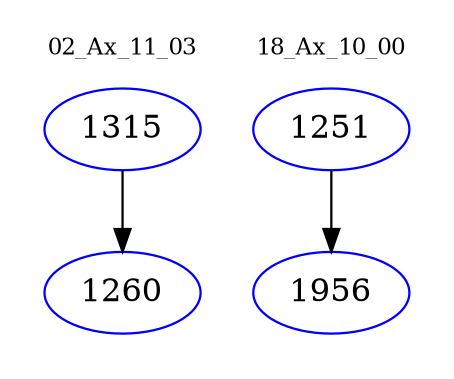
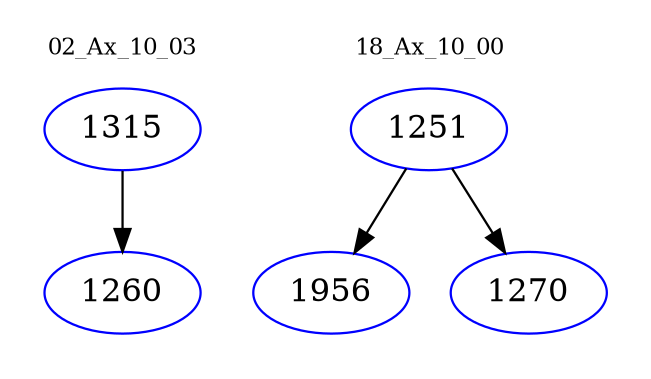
cluster "02_Ax_11_03": label "02_Ax_11_03" -> "02_Ax_10_03"
node "1270": added
